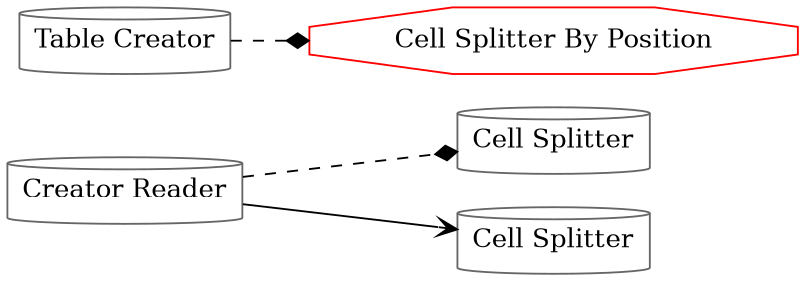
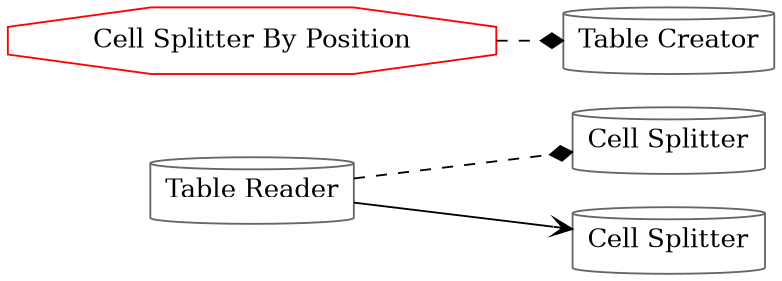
edge "Table Creator" -> "Cell Splitter By Position": reversed
node "Creator Reader": label "Creator Reader" -> "Table Reader"
